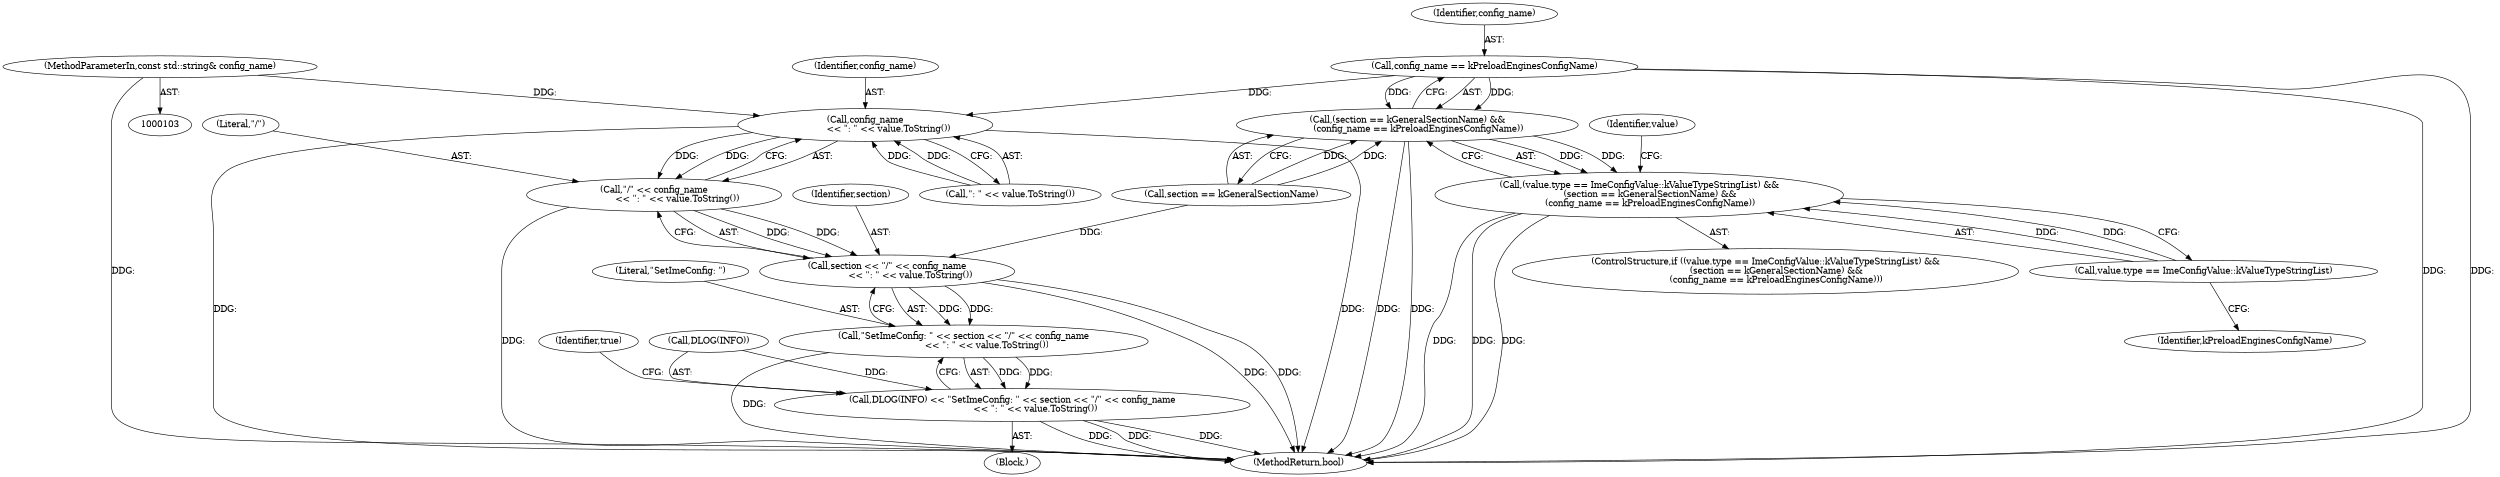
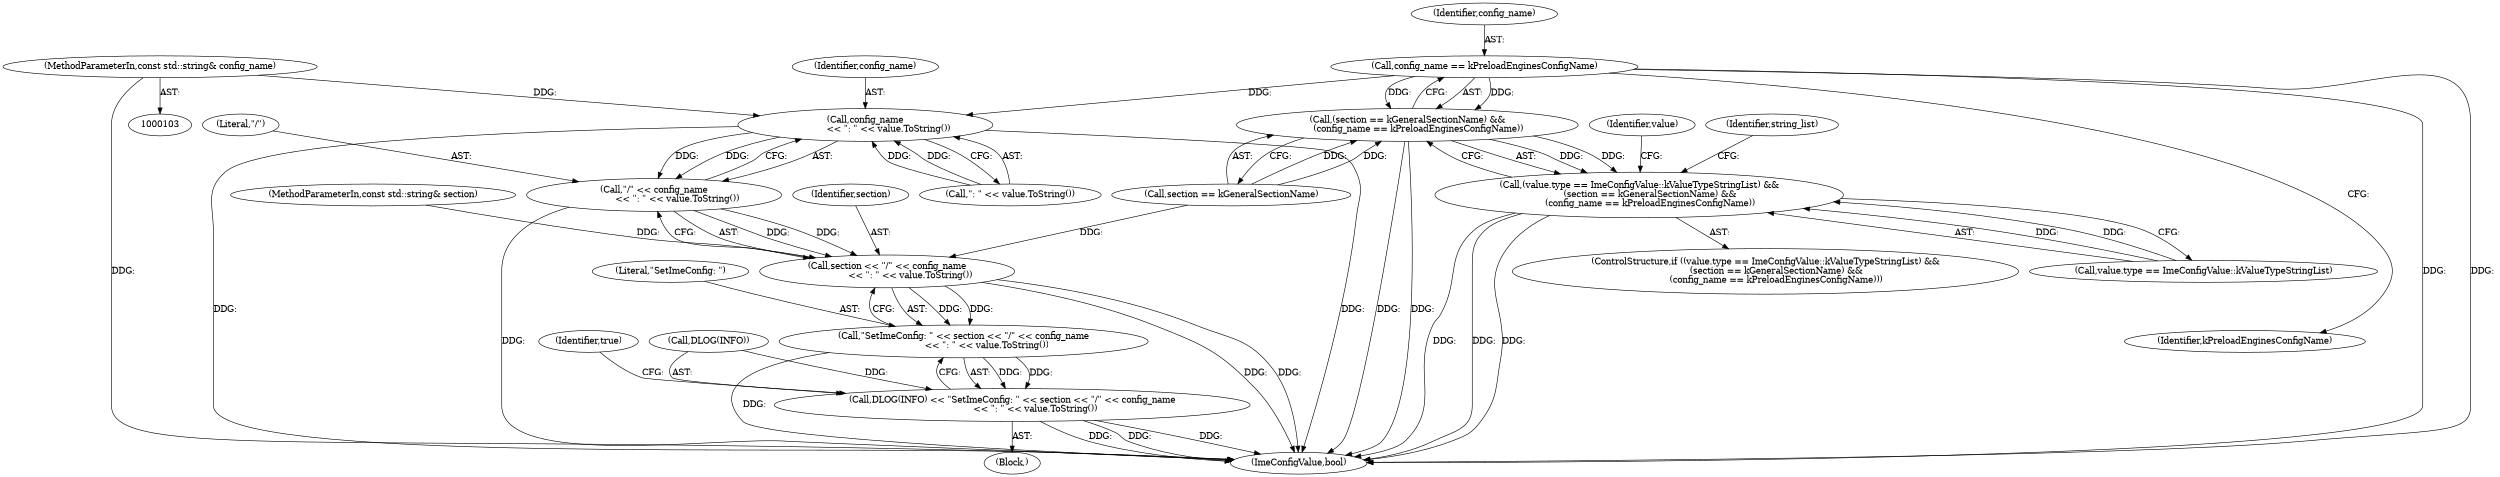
node "(Identifier,string_list)": added
node "(MethodParameterIn,const std::string& section)": added
edge "(Call,value.type == ImeConfigValue::kValueTypeStringList)" -> "(Identifier,kPreloadEnginesConfigName)": now "(Call,config_name == kPreloadEnginesConfigName)" -> "(Identifier,kPreloadEnginesConfigName)"
node "(MethodReturn,bool)": label "(MethodReturn,bool)" -> "(ImeConfigValue,bool)"
